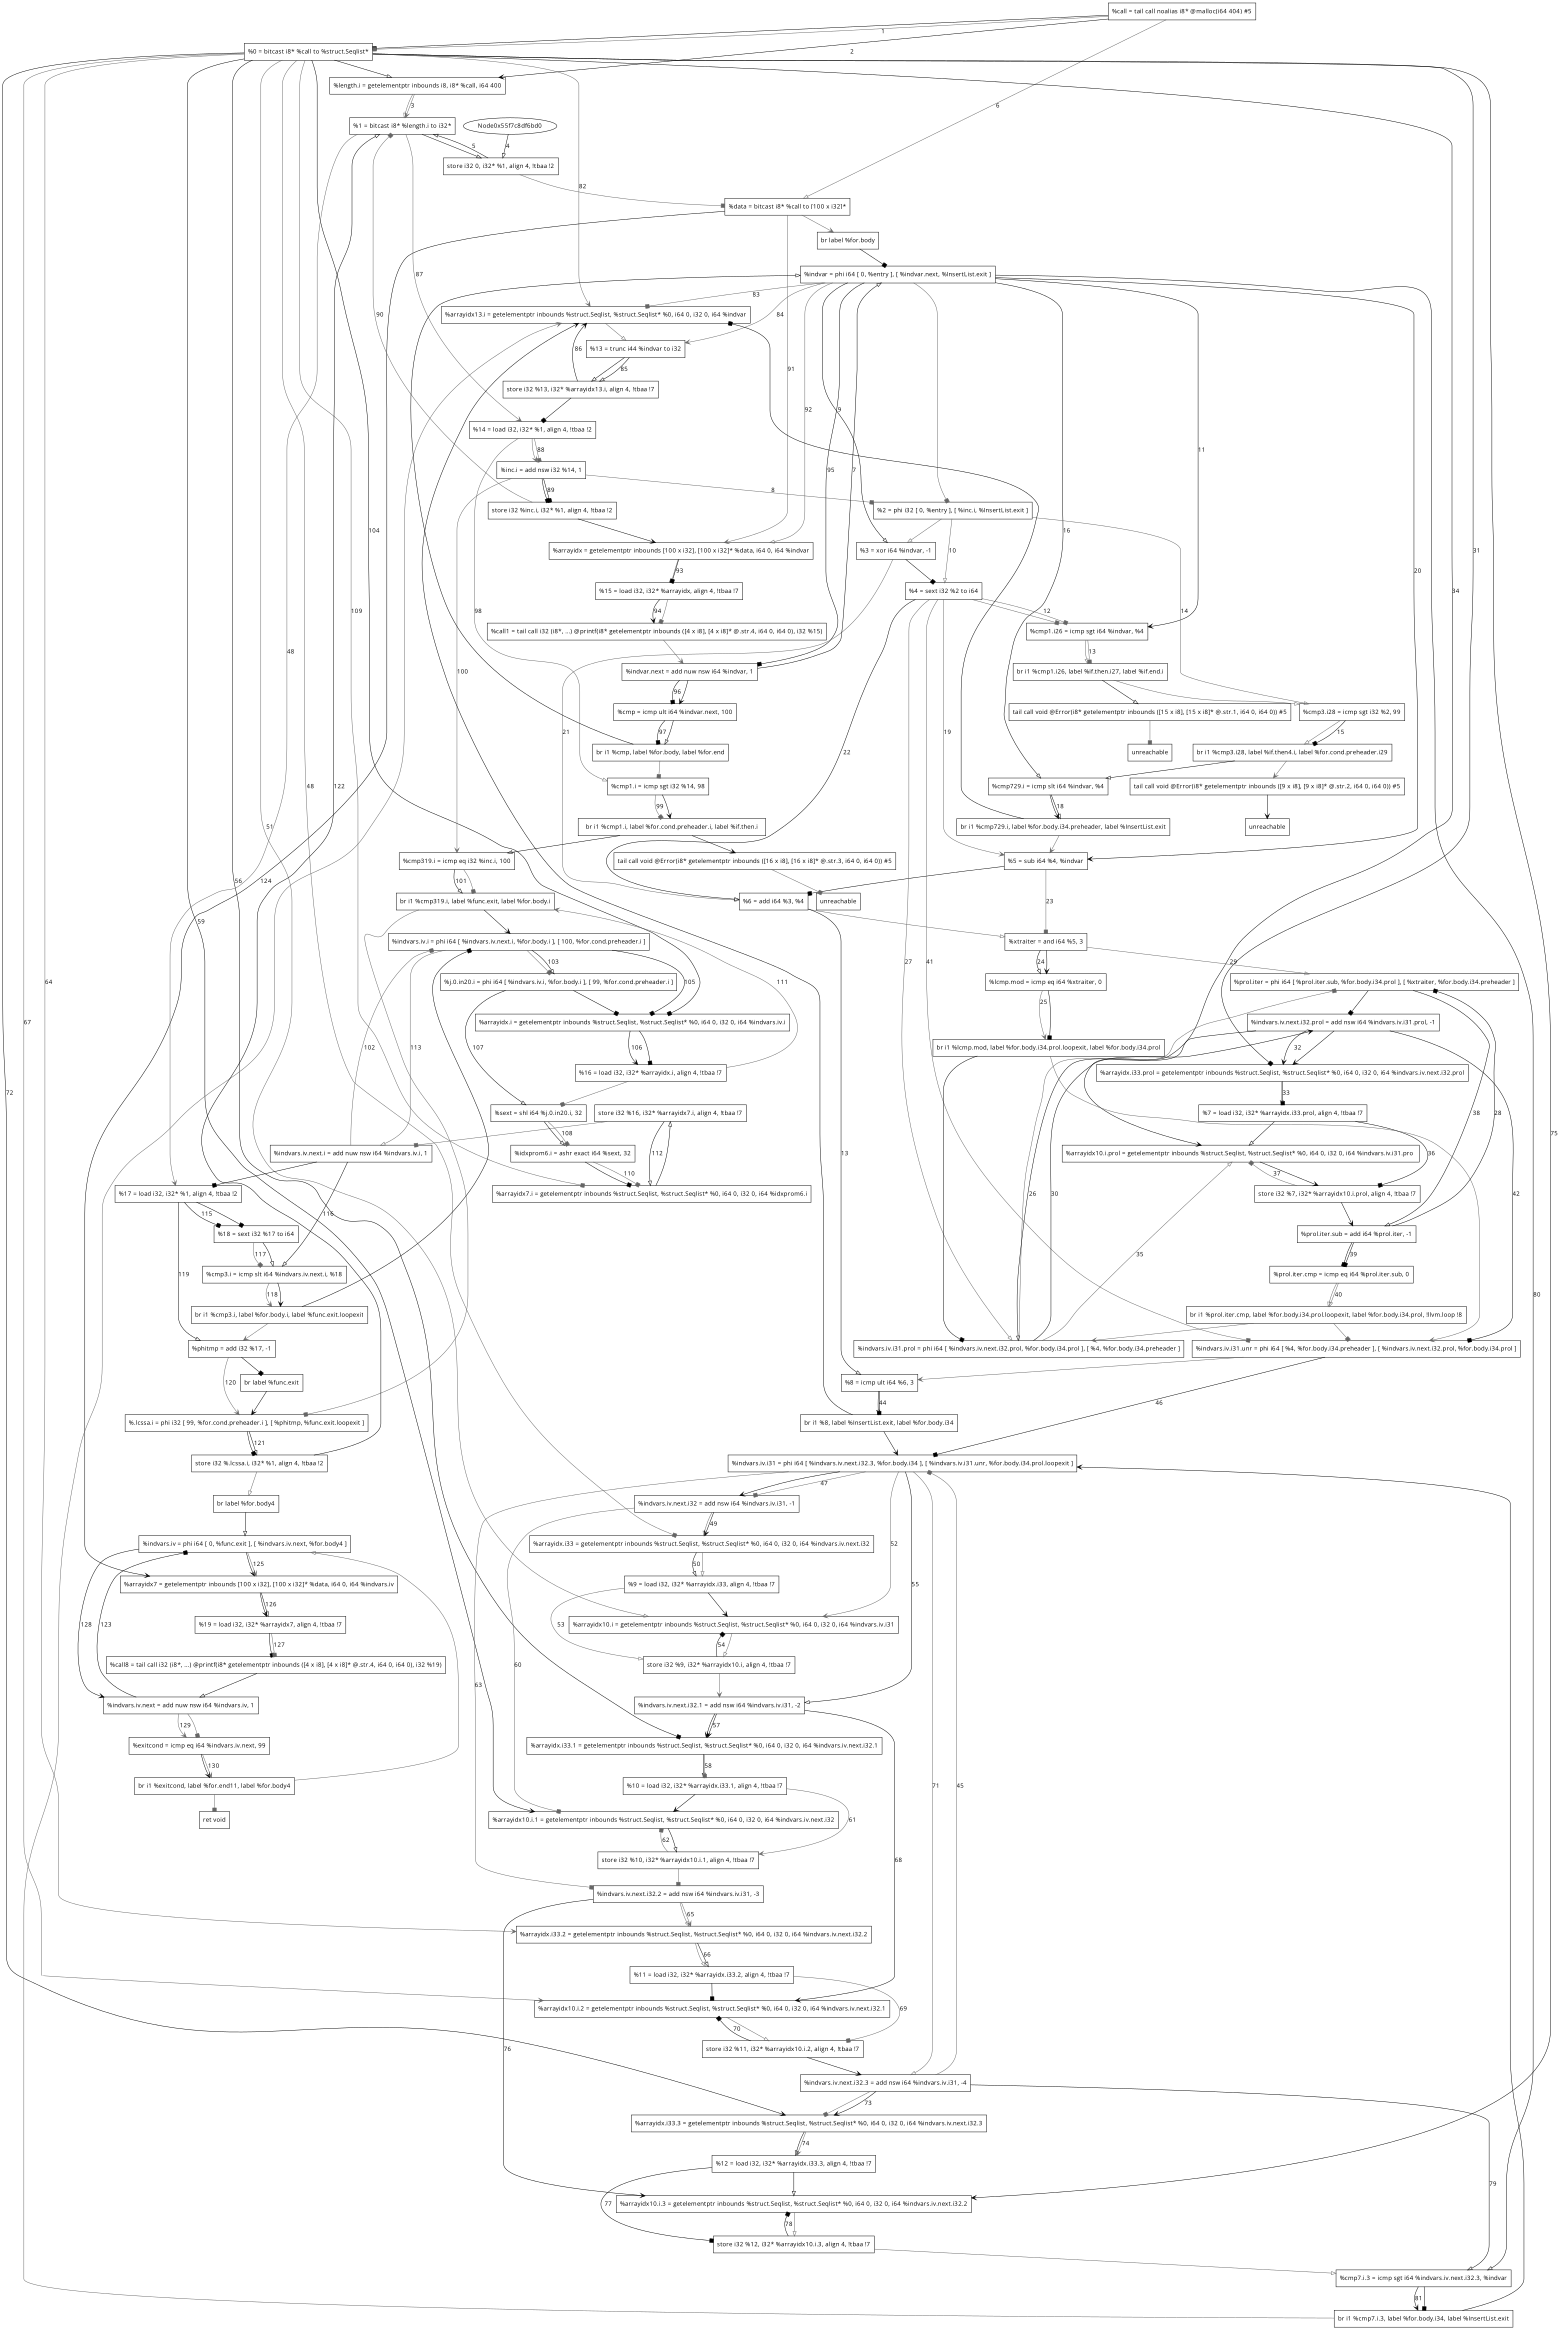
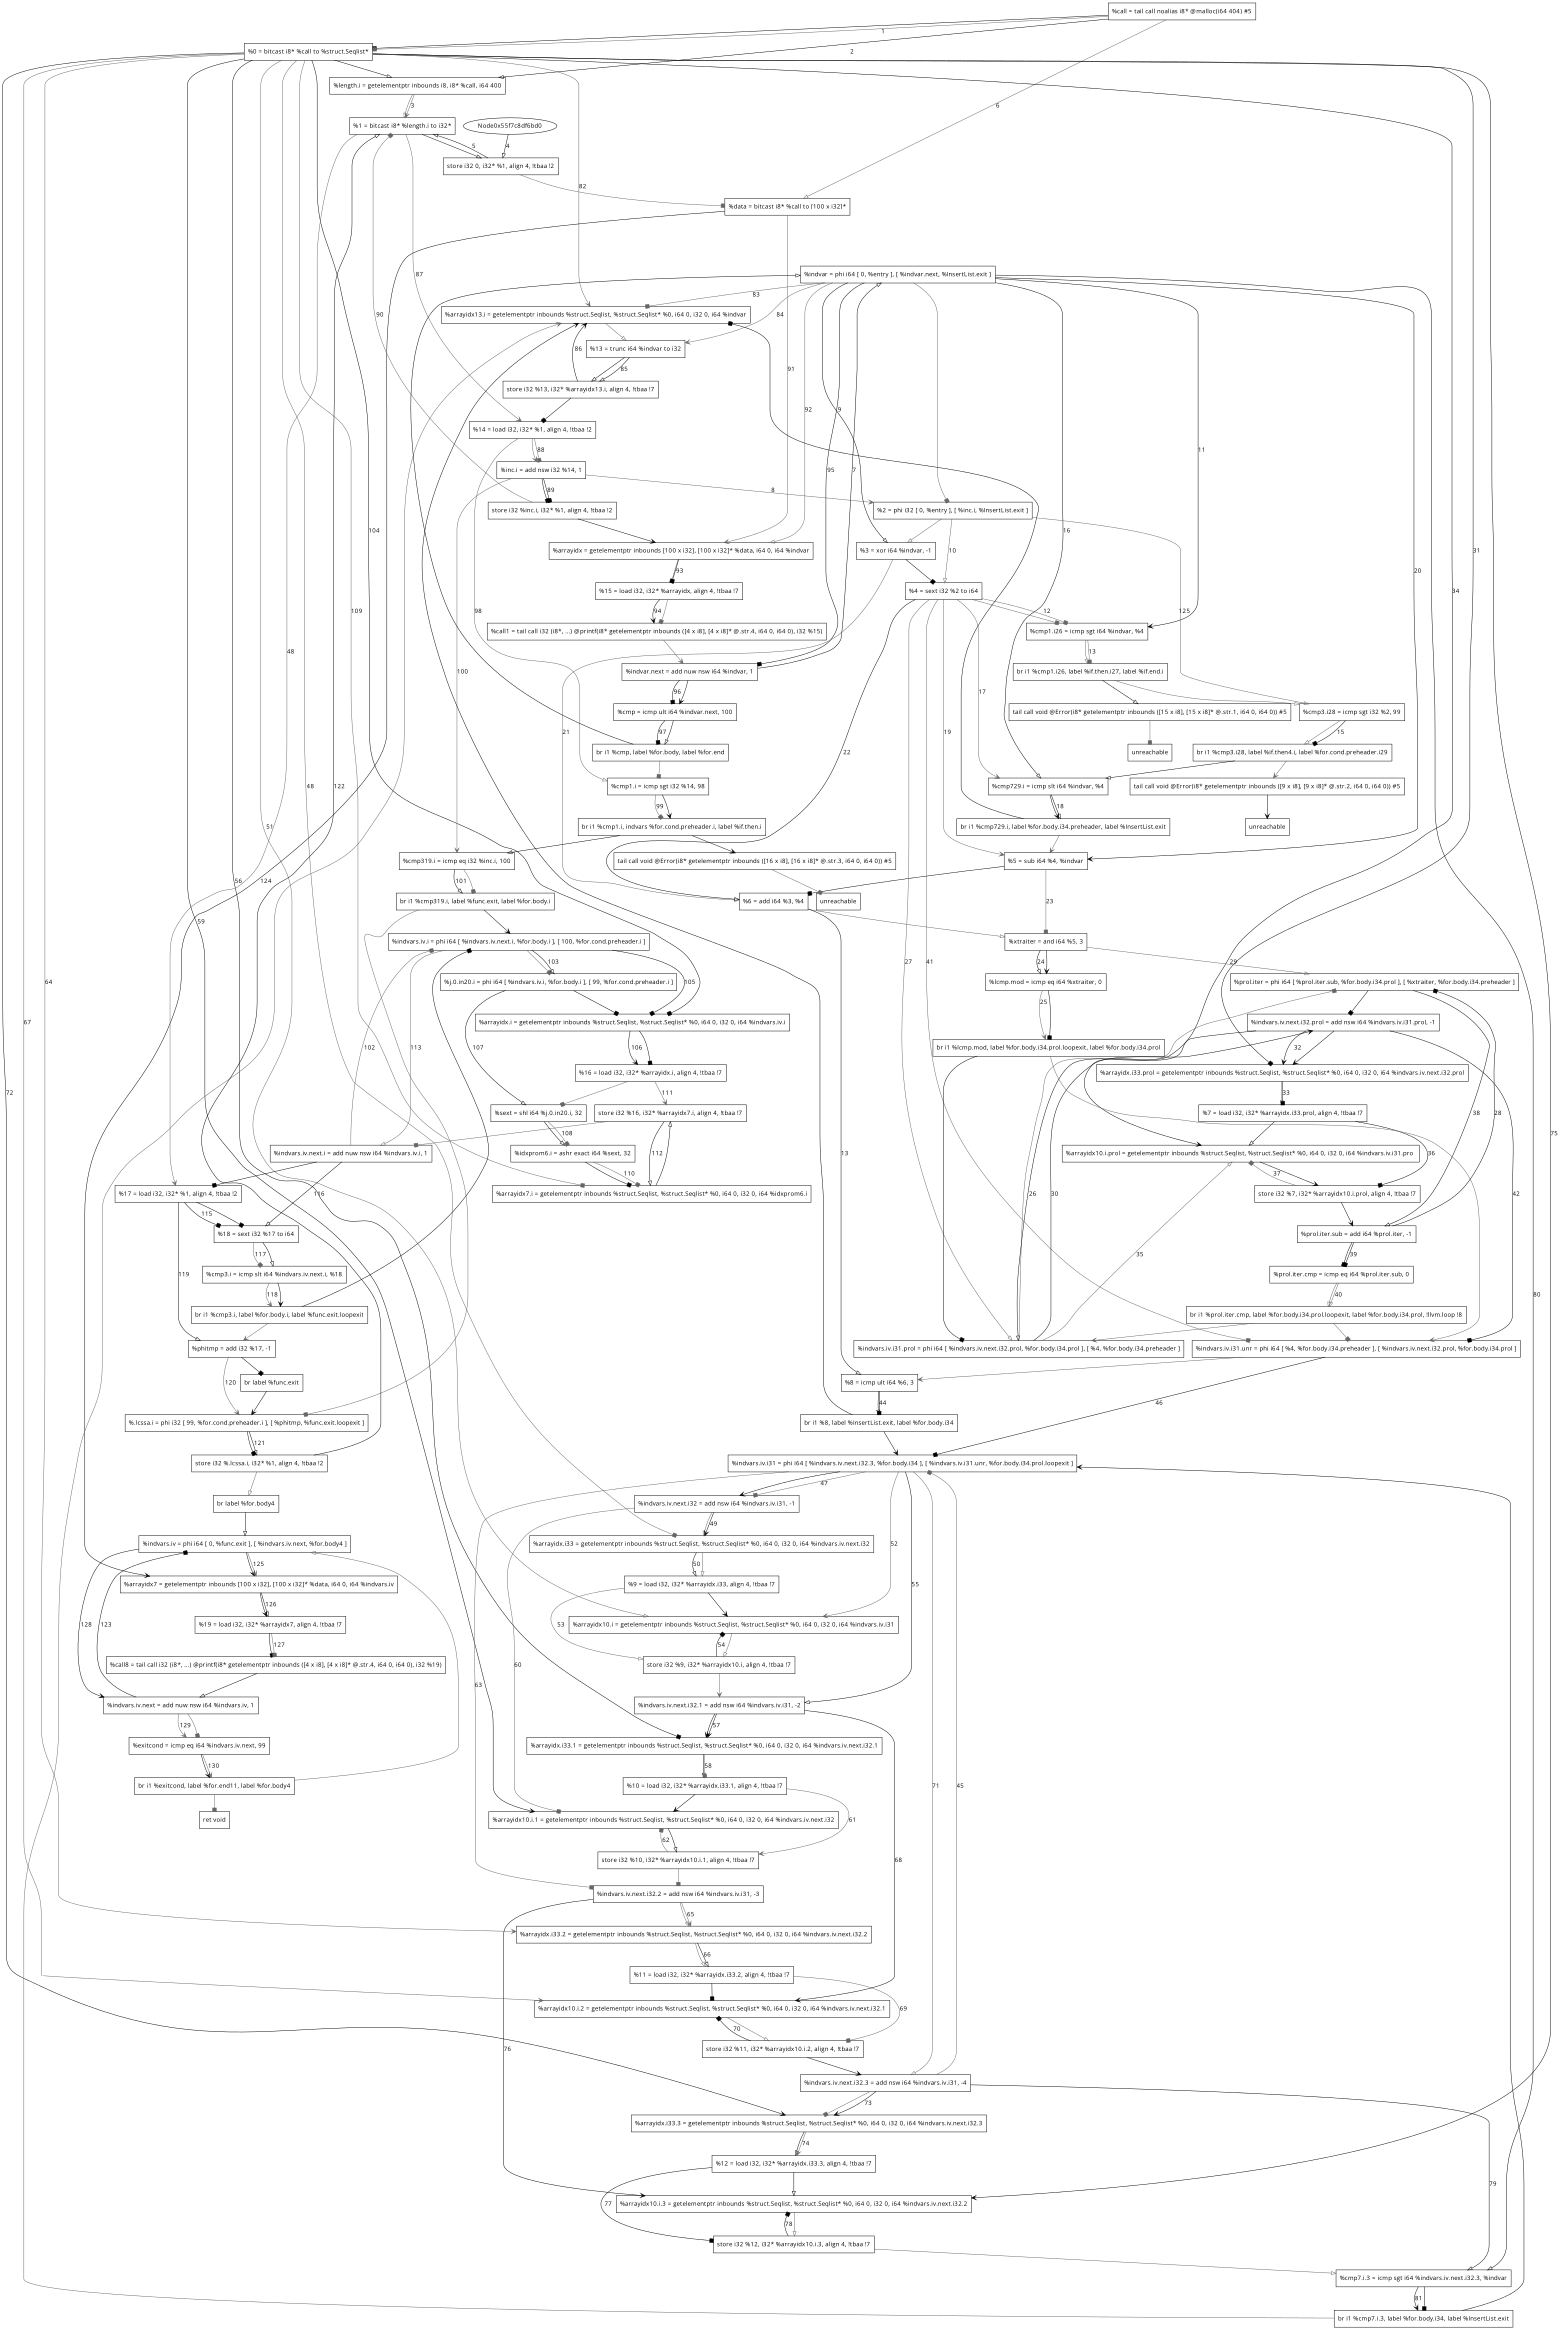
edge "%call = tail call noalias i8* @malloc(i64 404) #5" -> "%length.i = getelementptr inbounds i8, i8* %call, i64 400": arrowhead vee -> onormal
node "br label %for.body": removed
node "%13 = trunc i44 %indvar to i32": label "%13 = trunc i44 %indvar to i32" -> "%13 = trunc i64 %indvar to i32"
edge "%inc.i = add nsw i32 %14, 1" -> "%2 = phi i32 [ 0, %entry ], [ %inc.i, %InsertList.exit ]": arrowhead box -> vee
edge "%2 = phi i32 [ 0, %entry ], [ %inc.i, %InsertList.exit ]" -> "%cmp3.i28 = icmp sgt i32 %2, 99": label "14" -> "125"
edge "%4 = sext i32 %2 to i64" -> "%cmp729.i = icmp slt i64 %indvar, %4": added, label "17"
node "br i1 %cmp1.i, label %for.cond.preheader.i, label %if.then.i": label "br i1 %cmp1.i, label %for.cond.preheader.i, label %if.then.i" -> "br i1 %cmp1.i, indvars %for.cond.preheader.i, label %if.then.i"
edge "%16 = load i32, i32* %arrayidx.i, align 4, !tbaa !7" -> "br i1 %cmp319.i, label %func.exit, label %for.body.i": now "%16 = load i32, i32* %arrayidx.i, align 4, !tbaa !7" -> "store i32 %16, i32* %arrayidx7.i, align 4, !tbaa !7"
edge "%indvars.iv.next.i = add nuw nsw i64 %indvars.iv.i, 1" -> "%cmp3.i = icmp slt i64 %indvars.iv.next.i, %18": now "%indvars.iv.next.i = add nuw nsw i64 %indvars.iv.i, 1" -> "%18 = sext i32 %17 to i64"
